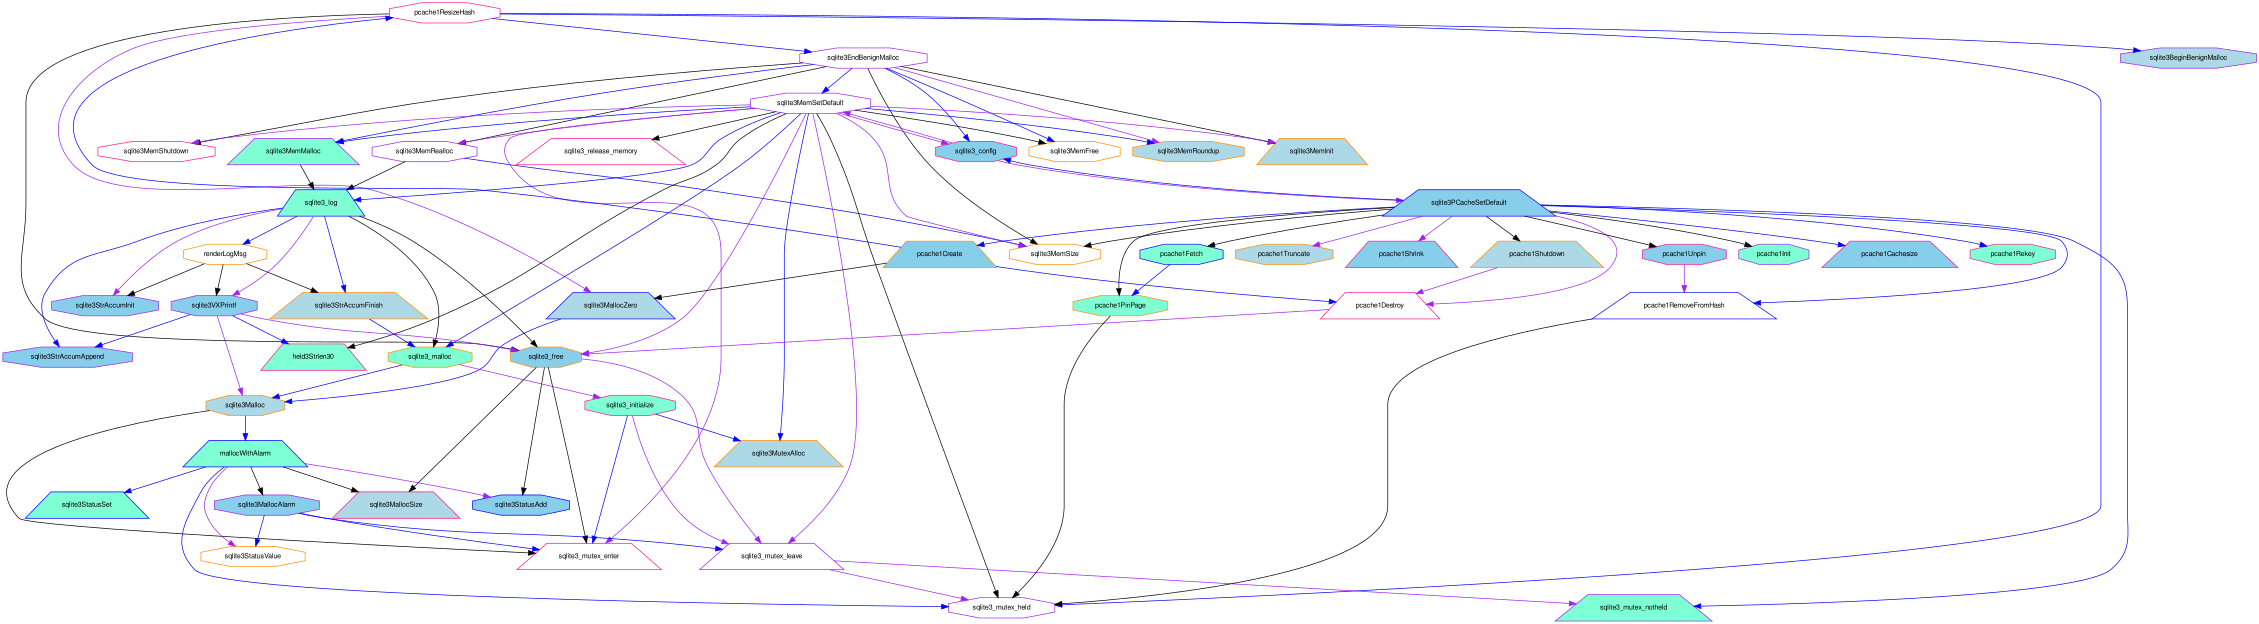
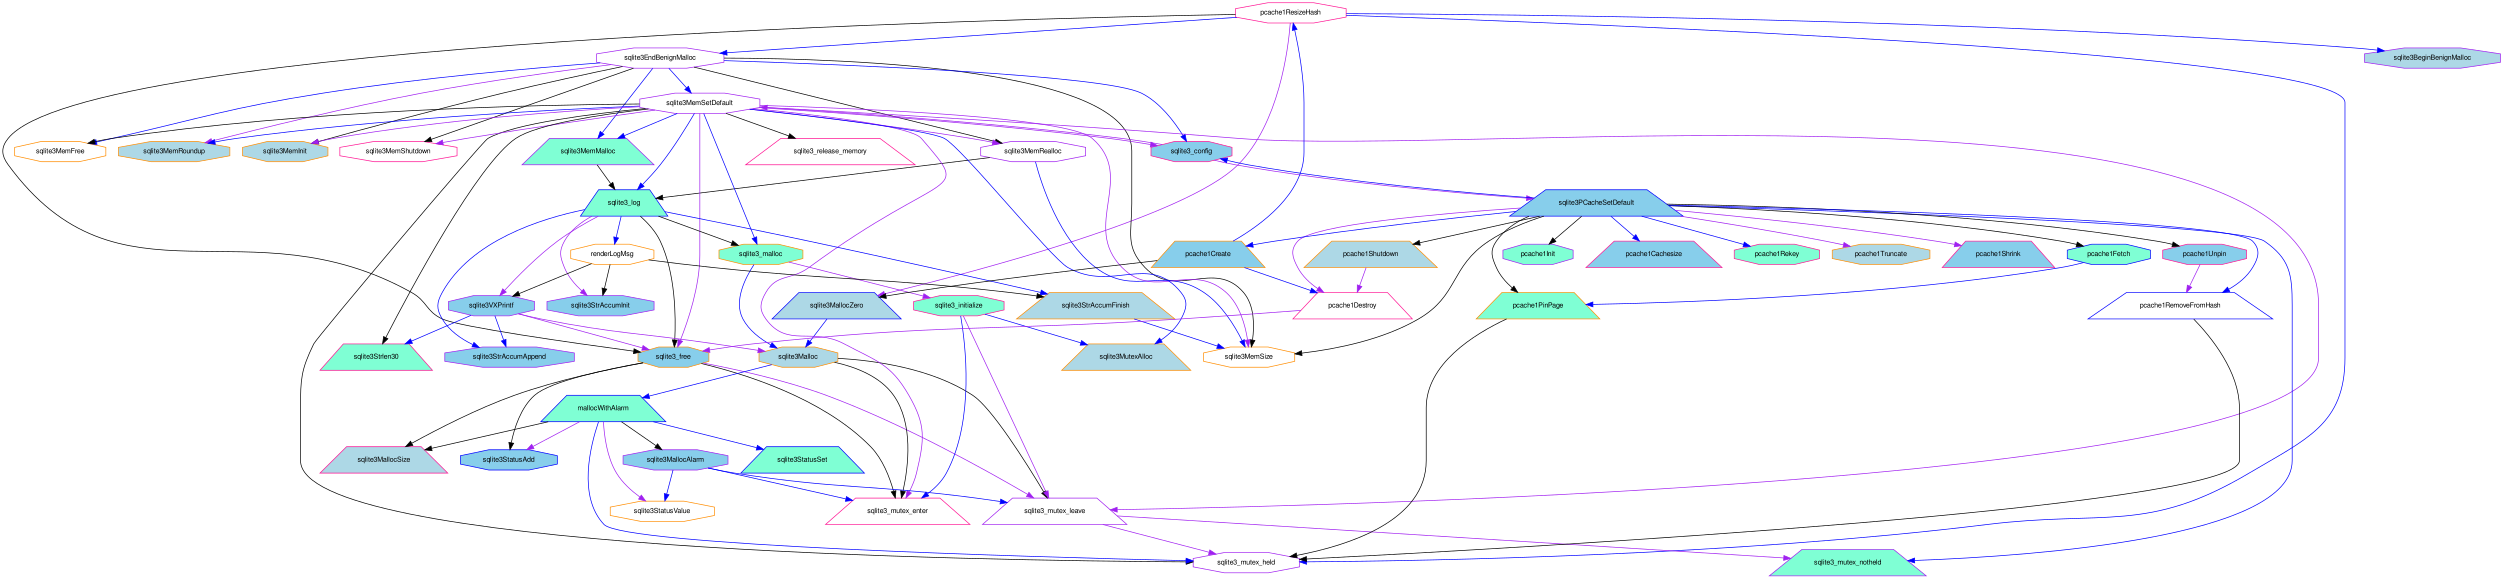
node "sqlite3MemInit": shape trapezium -> octagon
node "pcache1PinPage": shape octagon -> trapezium
edge "sqlite3StrAccumFinish" -> "sqlite3_malloc": now "sqlite3StrAccumFinish" -> "sqlite3MemSize"
node "held3Strlen30": label "held3Strlen30" -> "sqlite3Strlen30"
edge "sqlite3Malloc" -> "sqlite3_mutex_leave": added
